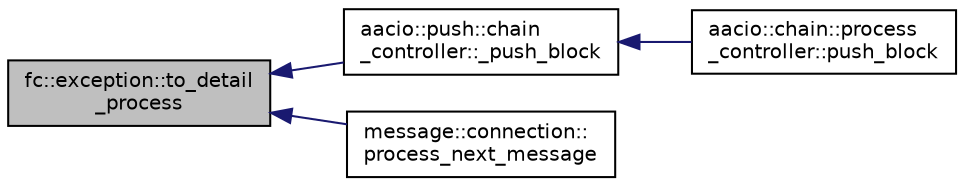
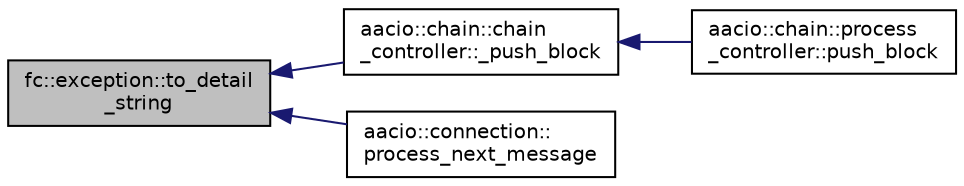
node "aacio::push::chain _controller::_push_block": label "aacio::push::chain _controller::_push_block" -> "aacio::chain::chain _controller::_push_block"
node "fc::exception::to_detail _process": label "fc::exception::to_detail _process" -> "fc::exception::to_detail _string"
node "message::connection:: process_next_message": label "message::connection:: process_next_message" -> "aacio::connection:: process_next_message"
